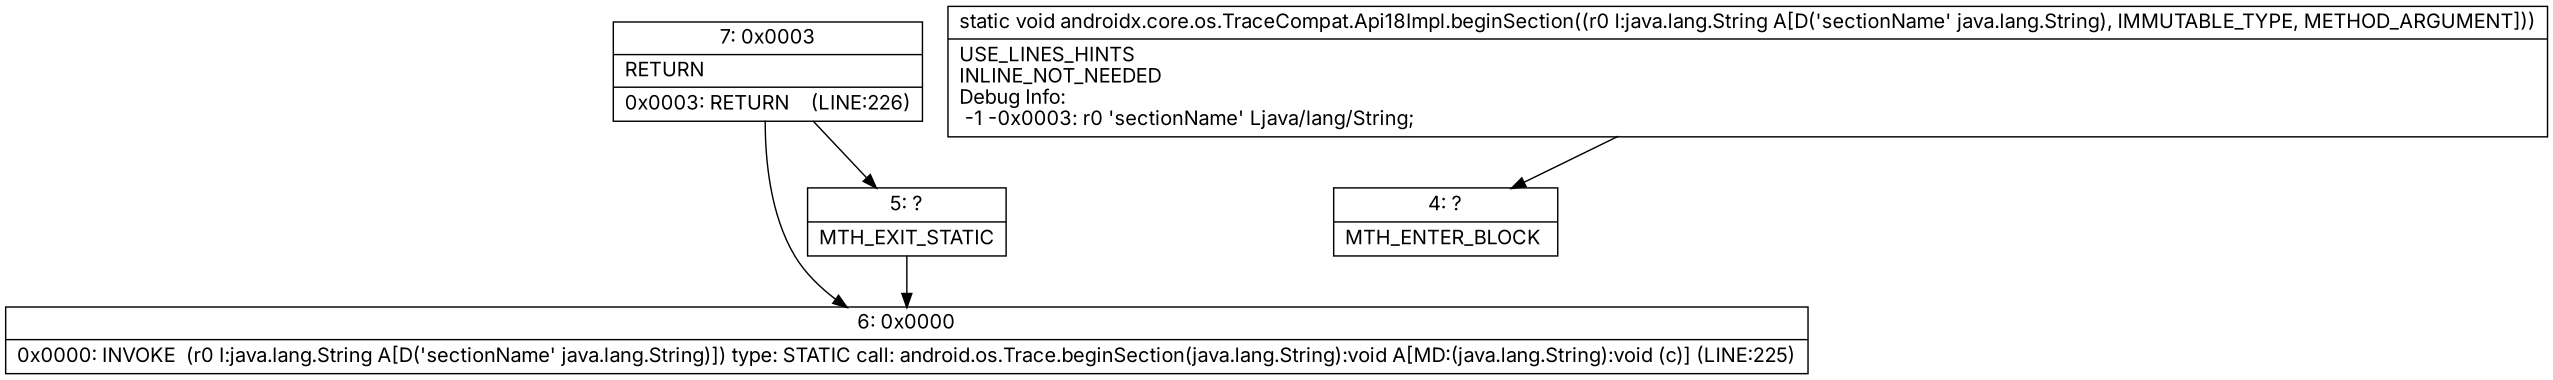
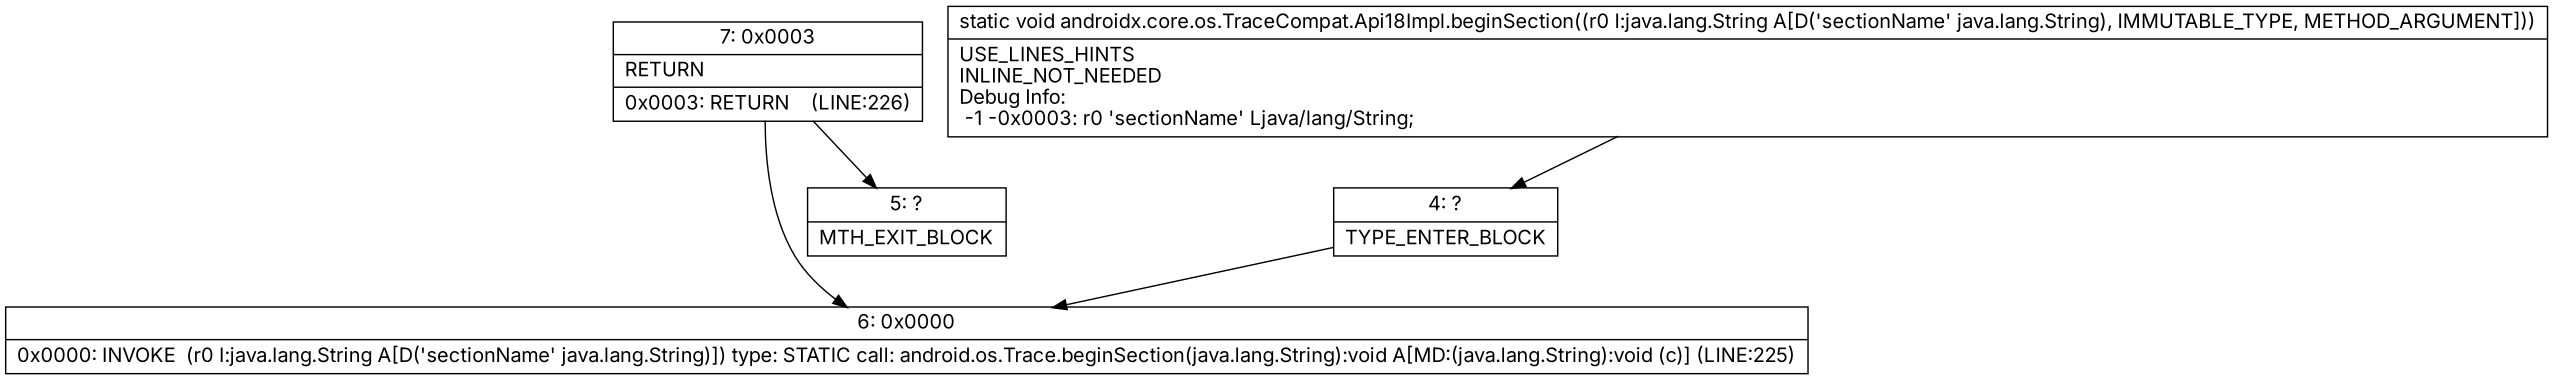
node "5: ?": text "MTH_EXIT_STATIC" -> "MTH_EXIT_BLOCK"
node "4: ?": text "MTH_ENTER_BLOCK" -> "TYPE_ENTER_BLOCK"
edge "5: ?" -> "6: 0x0000": now "4: ?" -> "6: 0x0000"
